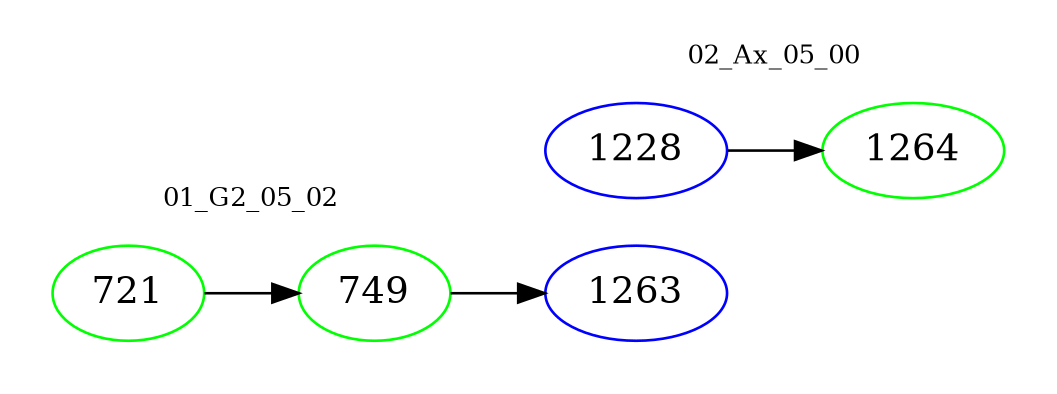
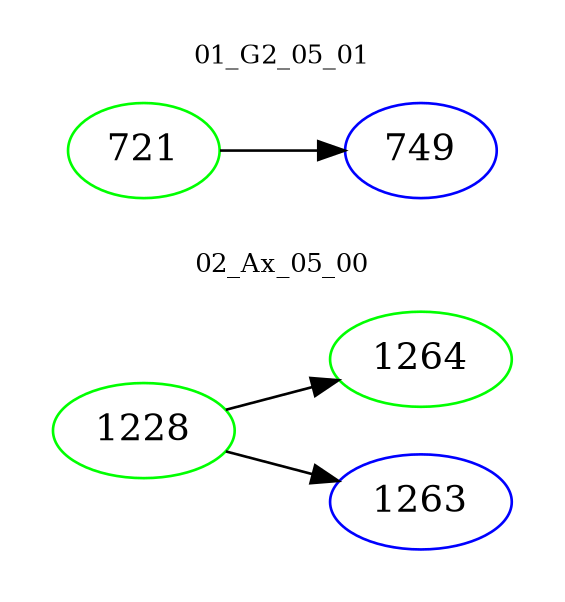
node "1228": color blue -> green
cluster "01_G2_05_02": label "01_G2_05_02" -> "01_G2_05_01"
node "749": color green -> blue
edge "749" -> "1263": now "1228" -> "1263"
